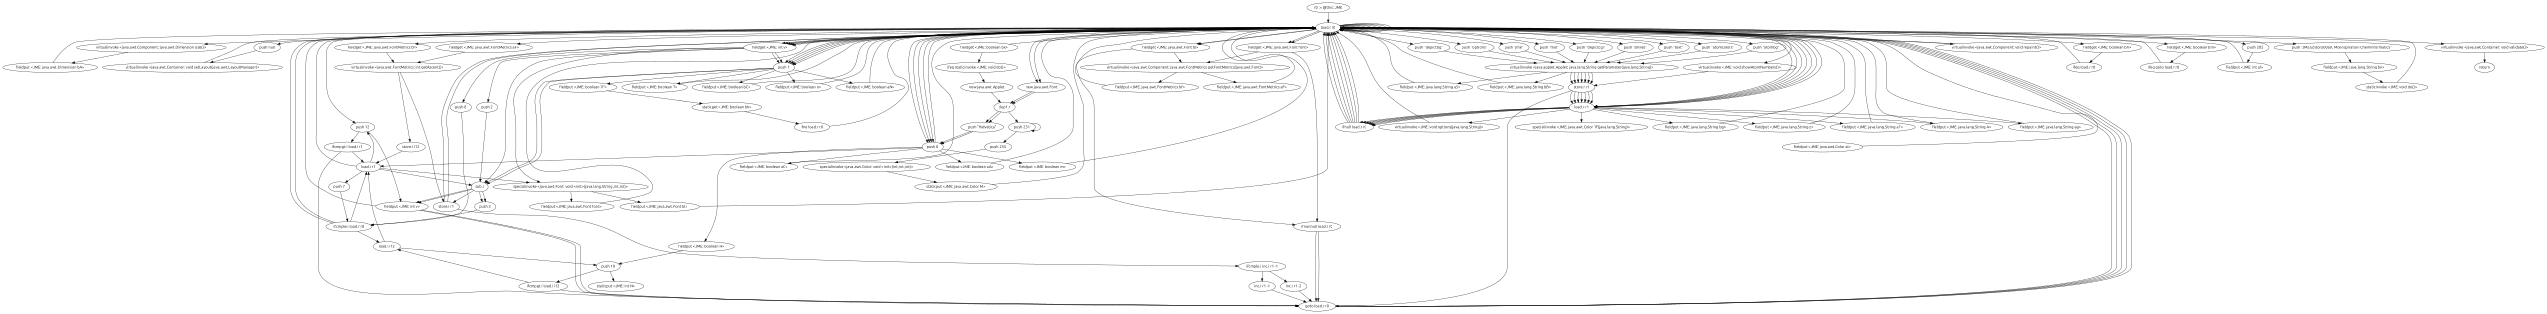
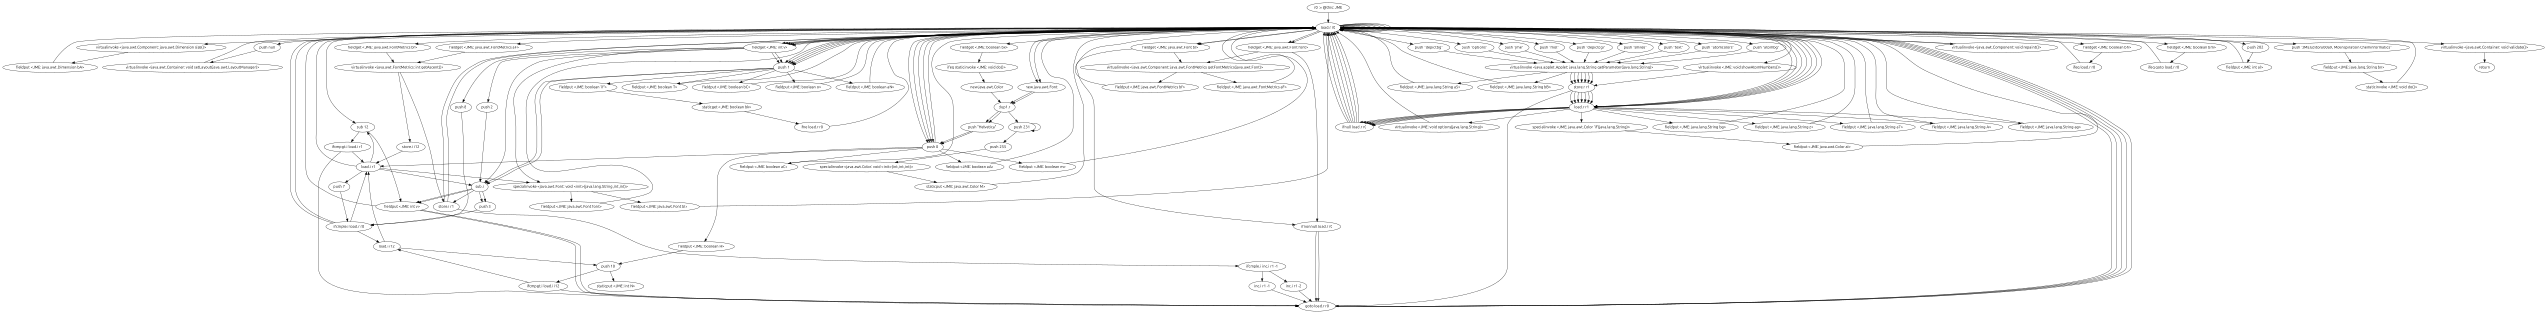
edge "fieldget <JME: boolean bx>" -> "load.r r0": reversed
node "new java.awt.Applet": label "new java.awt.Applet" -> "new java.awt.Color"
node "push 12": label "push 12" -> "sub 12"
edge "specialinvoke <JME: java.awt.Color 'if'(java.lang.String)>" -> "fieldput <JME: java.awt.Color aI>": added
